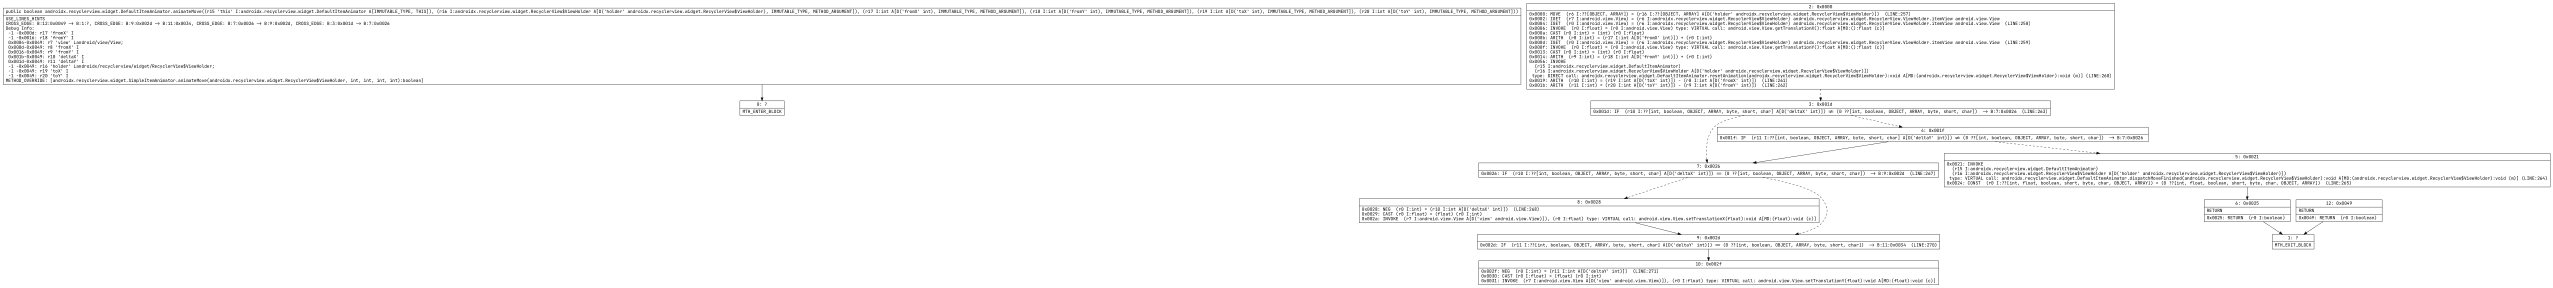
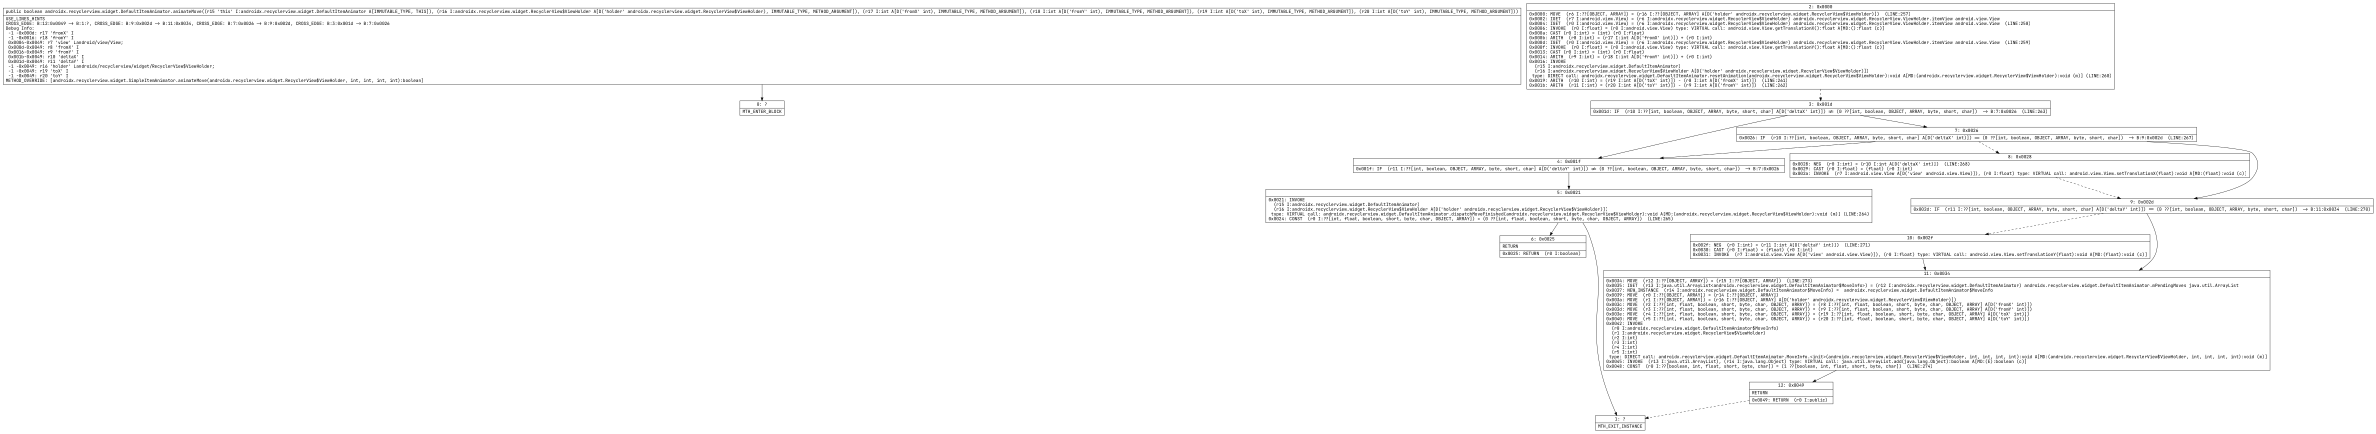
node "2: 0x0000": text "0x0056: INVOKE" -> "0x0016: INVOKE"
edge "3: 0x001d" -> "4: 0x001f": style dashed -> solid
edge "3: 0x001d" -> "7: 0x0026": style dashed -> solid
edge "4: 0x001f" -> "5: 0x0021": style dashed -> solid
edge "4: 0x001f" -> "7: 0x0026": reversed
edge "7: 0x0026" -> "9: 0x002d": style dashed -> solid
node "12: 0x0049": text "0x0049: RETURN  (r0 I:boolean)" -> "0x0049: RETURN  (r0 I:public)"
edge "6: 0x0025" -> "1: ?": now "5: 0x0021" -> "1: ?"
edge "12: 0x0049" -> "1: ?": style solid -> dashed
edge "8: 0x0028" -> "9: 0x002d": style solid -> dashed
node "1: ?": text "MTH_EXIT_BLOCK" -> "MTH_EXIT_INSTANCE"
edge "9: 0x002d" -> "10: 0x002f": style solid -> dashed
node "11: 0x0034": added
